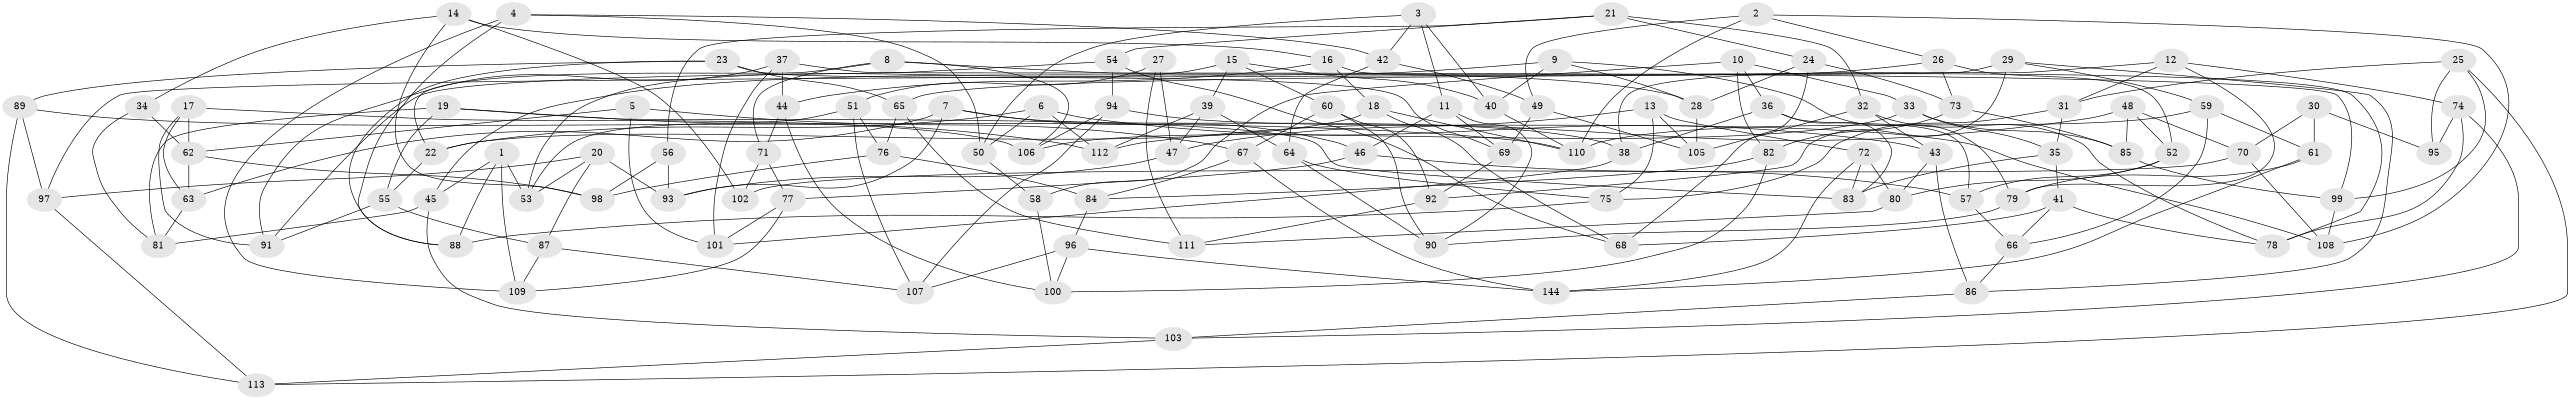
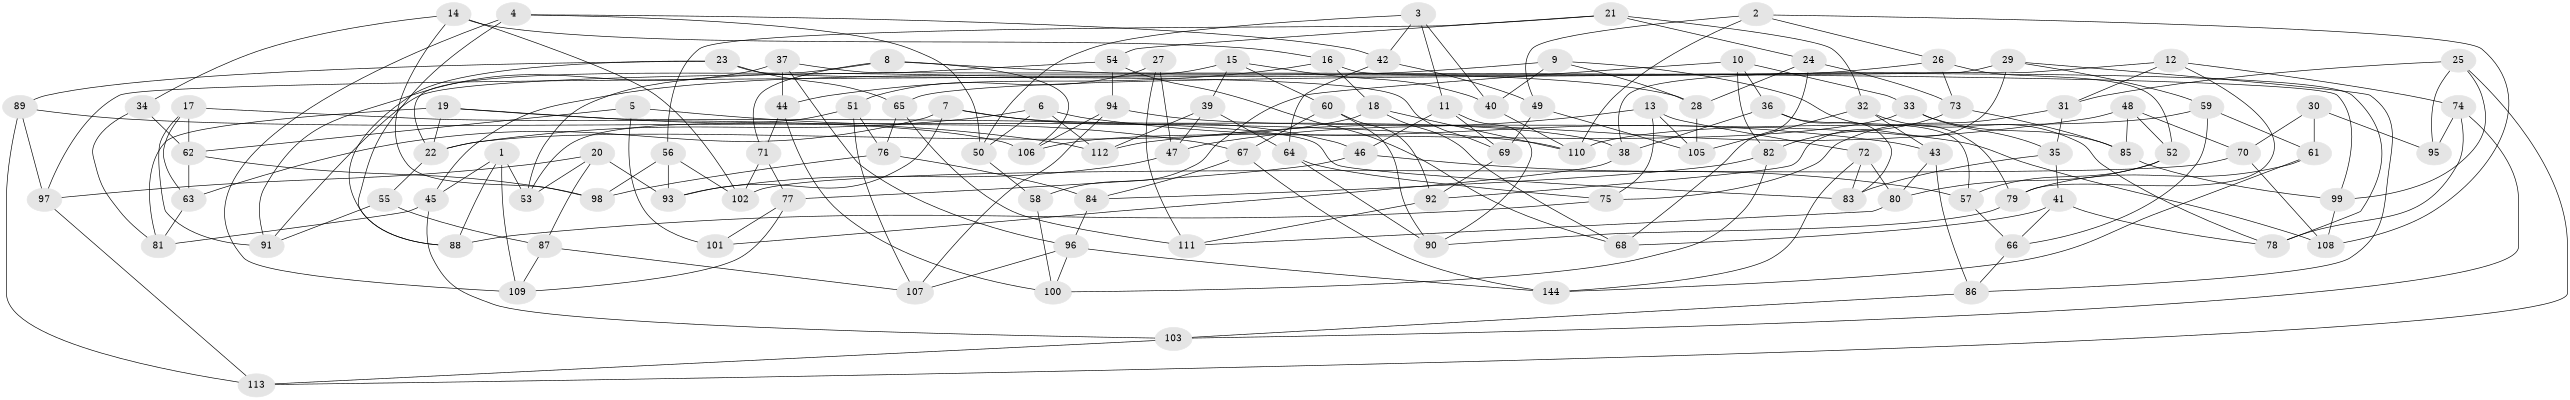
edge "37" -- "101": now "37" -- "96"
edge "19" -- "55": now "19" -- "22"
edge "56" -- "102": added
